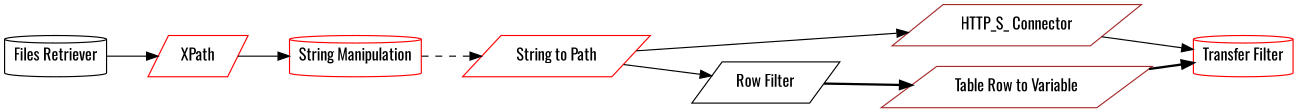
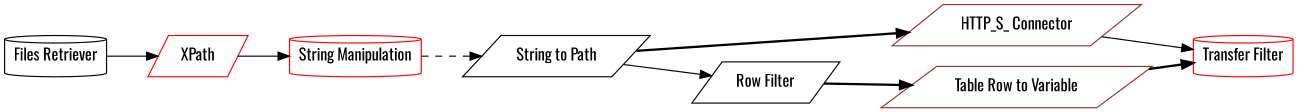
edge "String to Path" -> "HTTP_S_ Connector": style solid -> bold
node "String to Path": color red -> black
